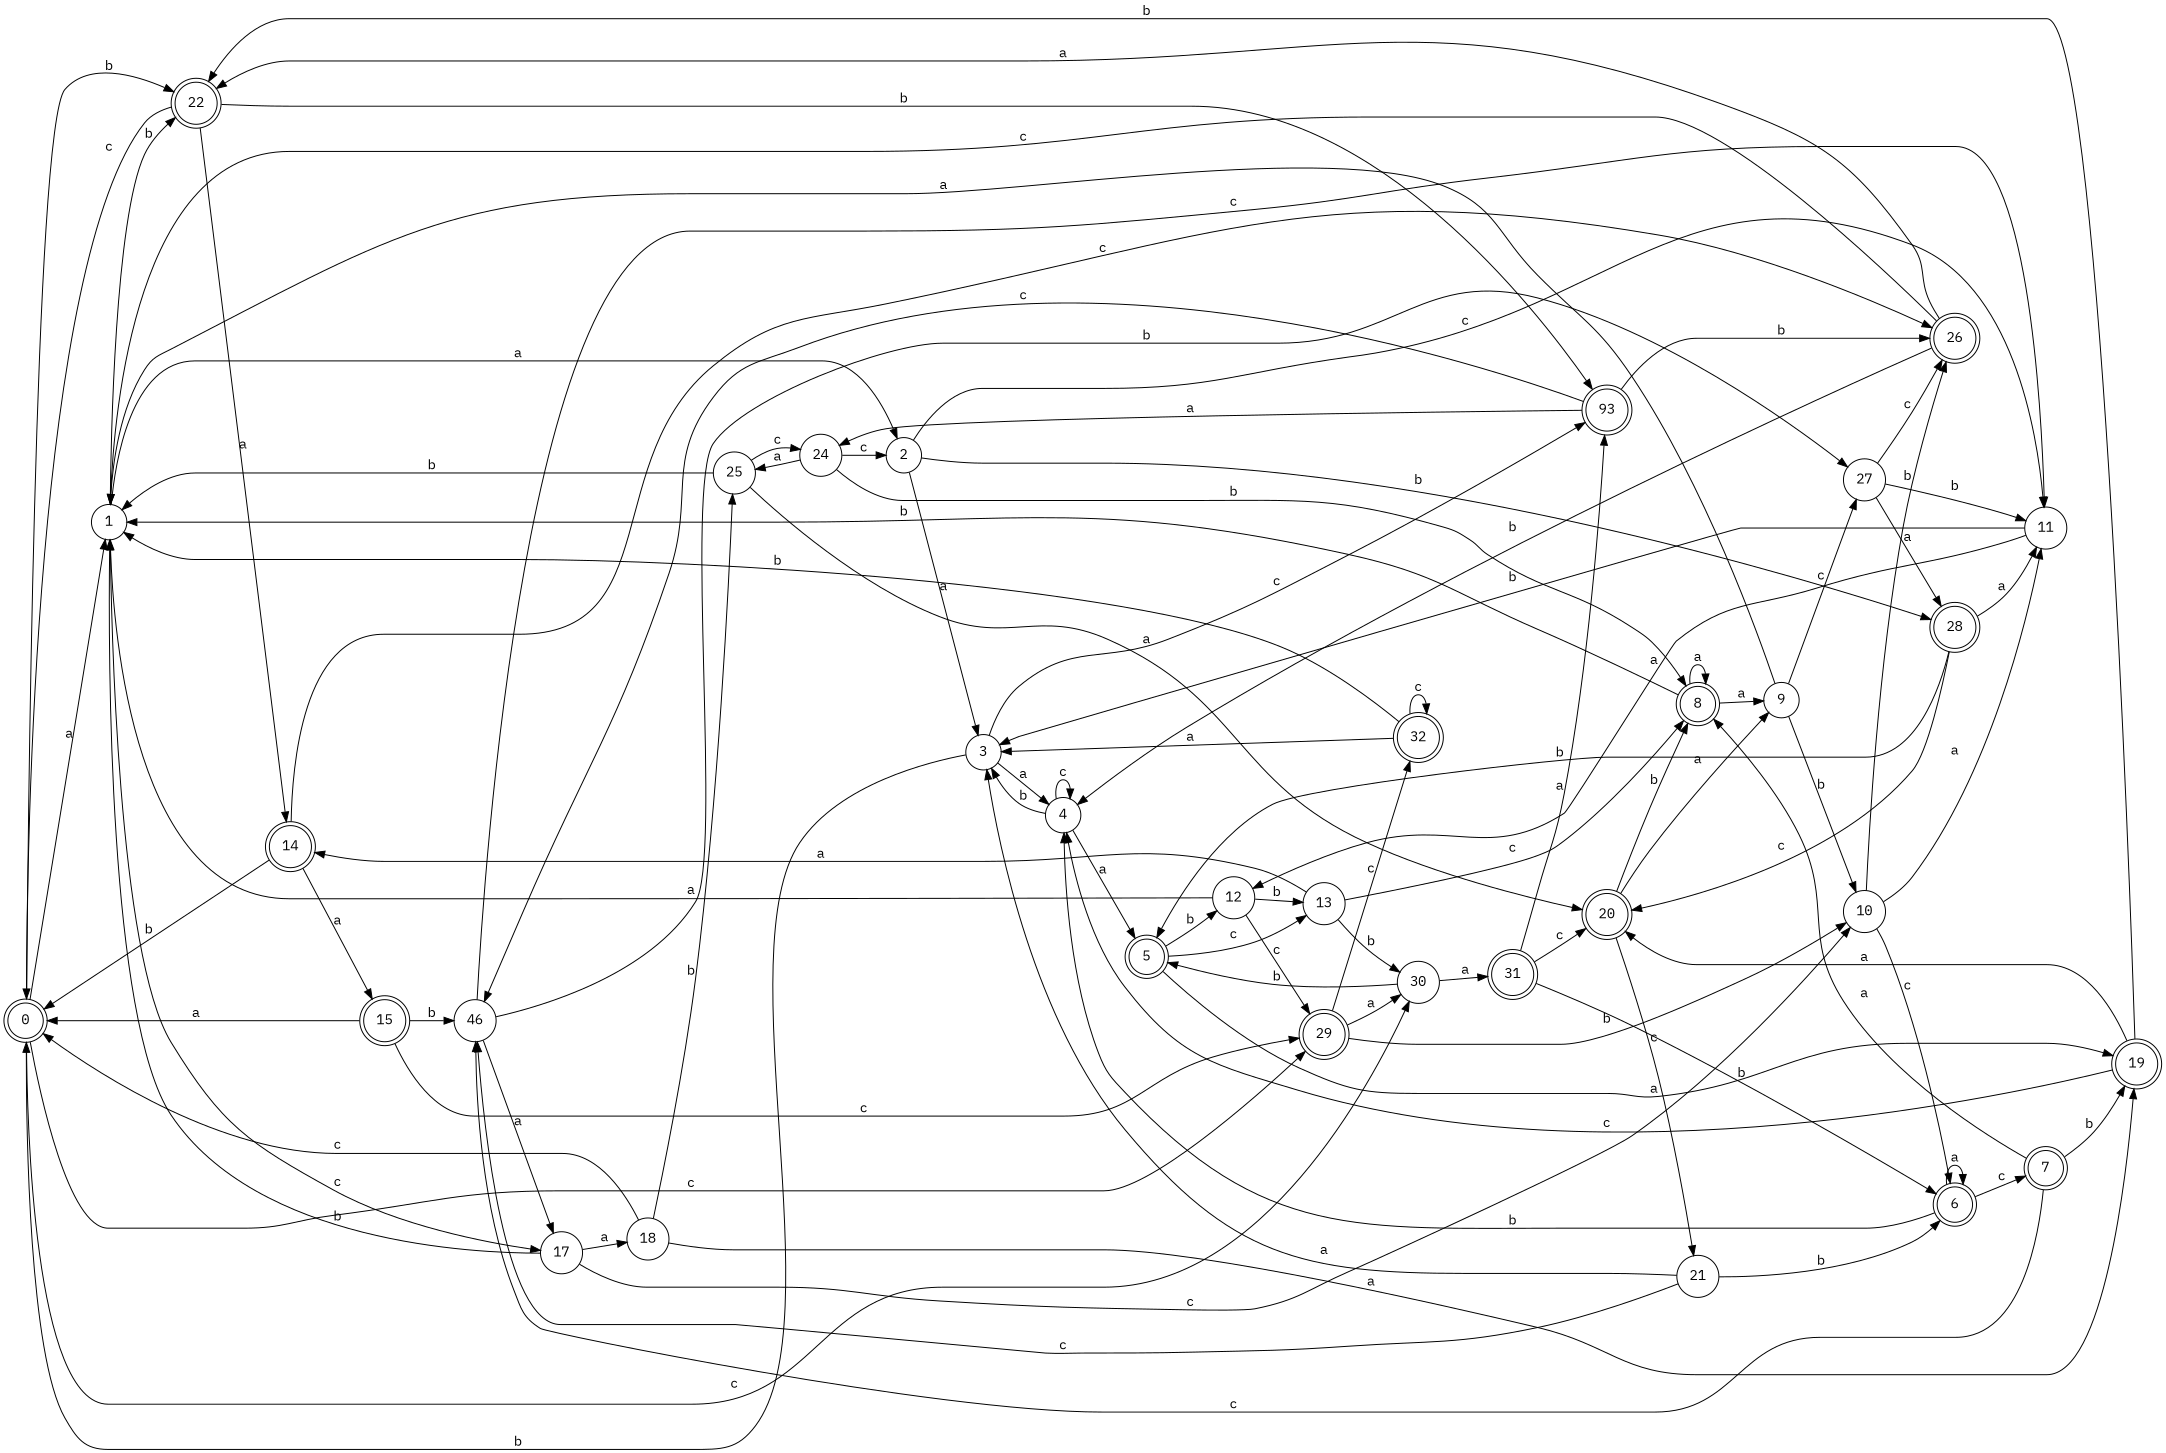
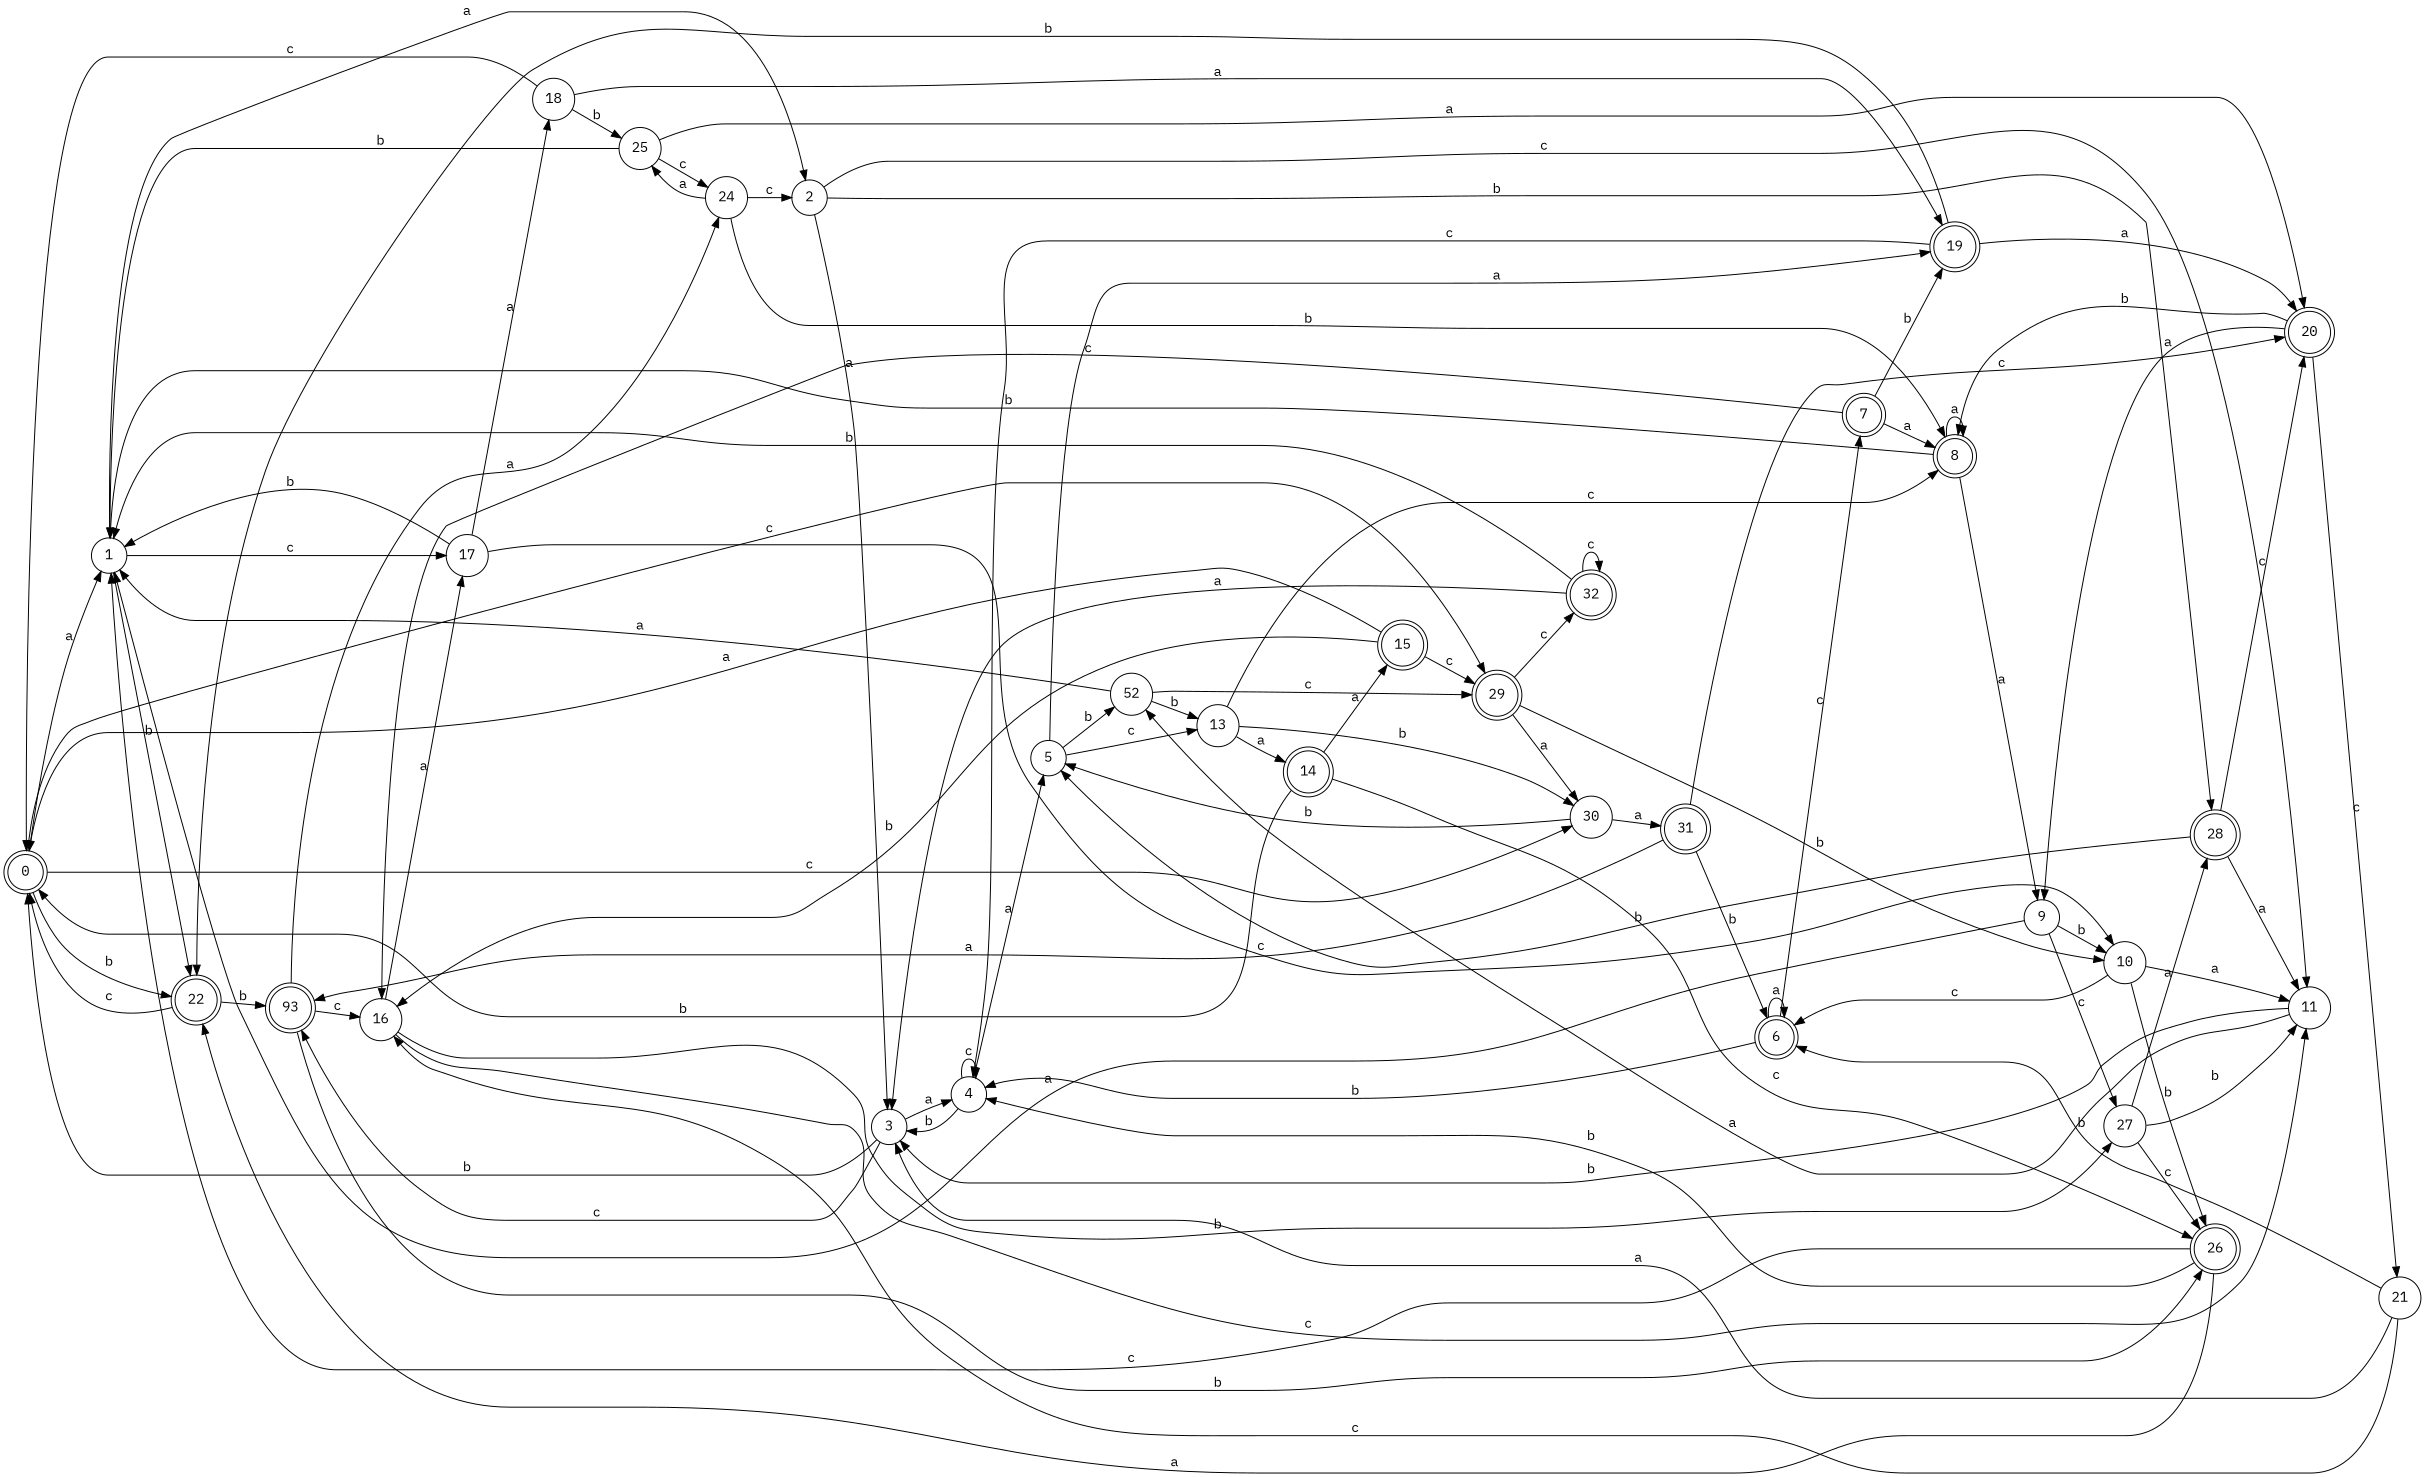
edge "22" -> "14": removed, label "a"
node "12": label "12" -> "52"
node "5": shape doublecircle -> circle
node "46": label "46" -> "16"
